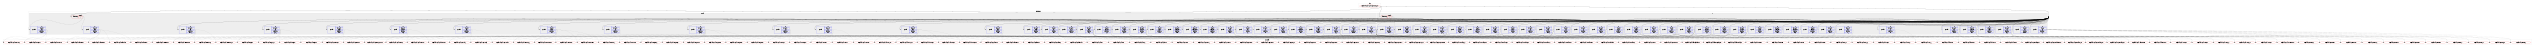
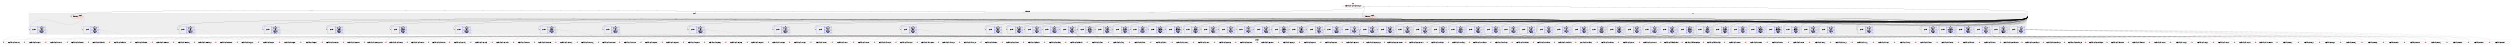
node "portage://dev-haskell/async-2.0.2": removed
node "portage://dev-haskell/quickcheck-2.6": label "portage://dev-haskell/quickcheck-2.6" -> "cabal://dev-haskell/quickcheck-2.6"
